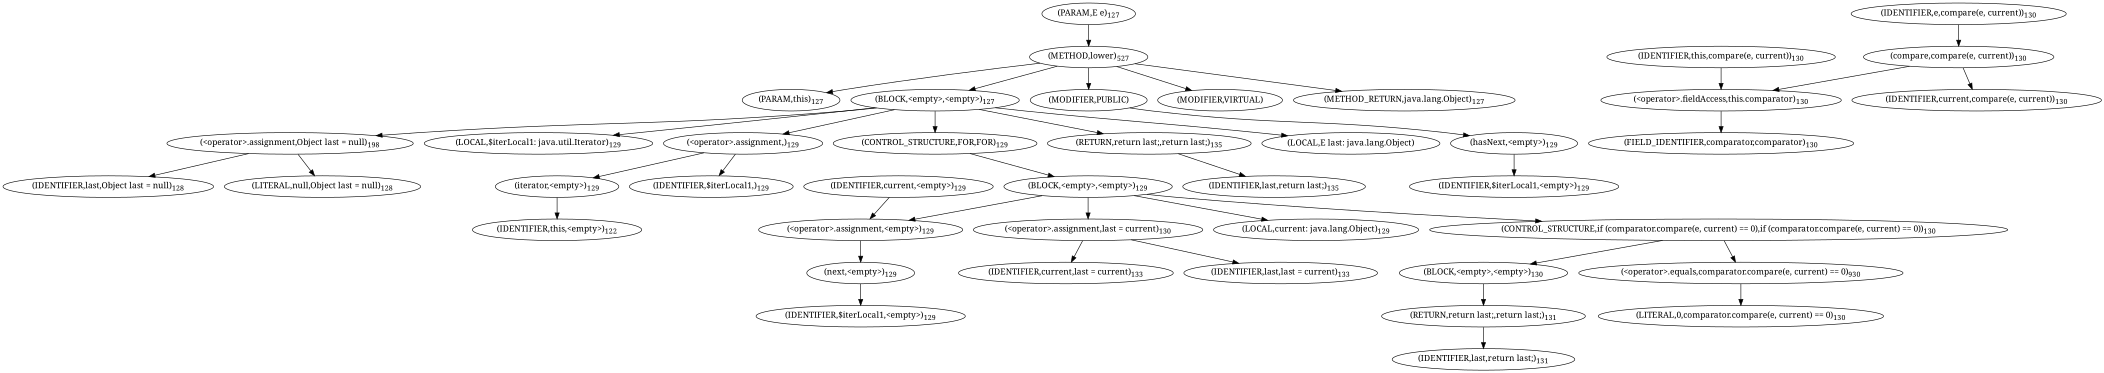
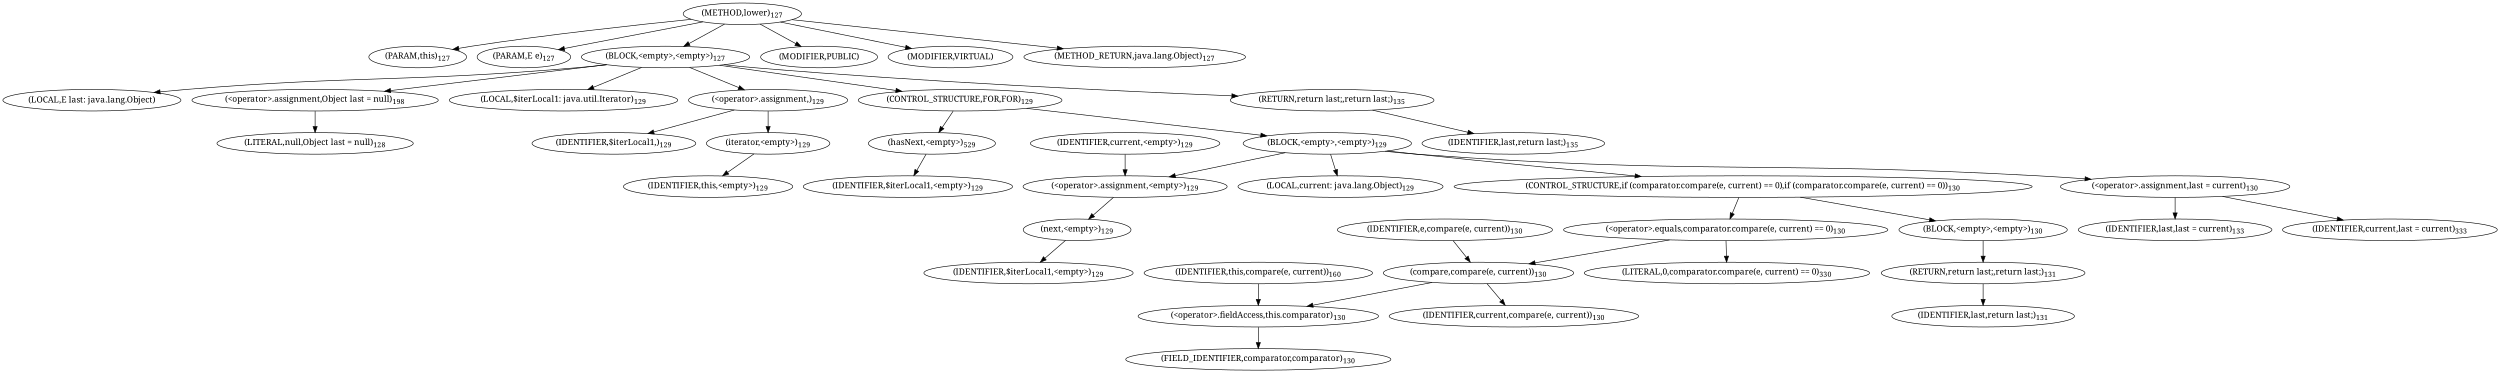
edge "(PARAM,E e)" -> "(METHOD,lower)": reversed
node "(METHOD,lower)": text "527" -> "127"
node "(IDENTIFIER,this,compare(e, current))": text "130" -> "160"
edge "(MODIFIER,PUBLIC)" -> "(hasNext,<empty>)": now "(CONTROL_STRUCTURE,FOR,FOR)" -> "(hasNext,<empty>)"
node "(hasNext,<empty>)": text "129" -> "529"
node "(IDENTIFIER,last,Object last = null)": removed
node "(IDENTIFIER,this,<empty>)": text "122" -> "129"
edge "(<operator>.equals,comparator.compare(e, current) == 0)" -> "(compare,compare(e, current))": added
node "(IDENTIFIER,current,last = current)": text "133" -> "333"
node "(<operator>.equals,comparator.compare(e, current) == 0)": text "930" -> "130"
node "(LITERAL,0,comparator.compare(e, current) == 0)": text "130" -> "330"
